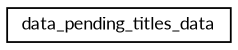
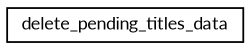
node "data_pending_titles_data": label "data_pending_titles_data" -> "delete_pending_titles_data"
